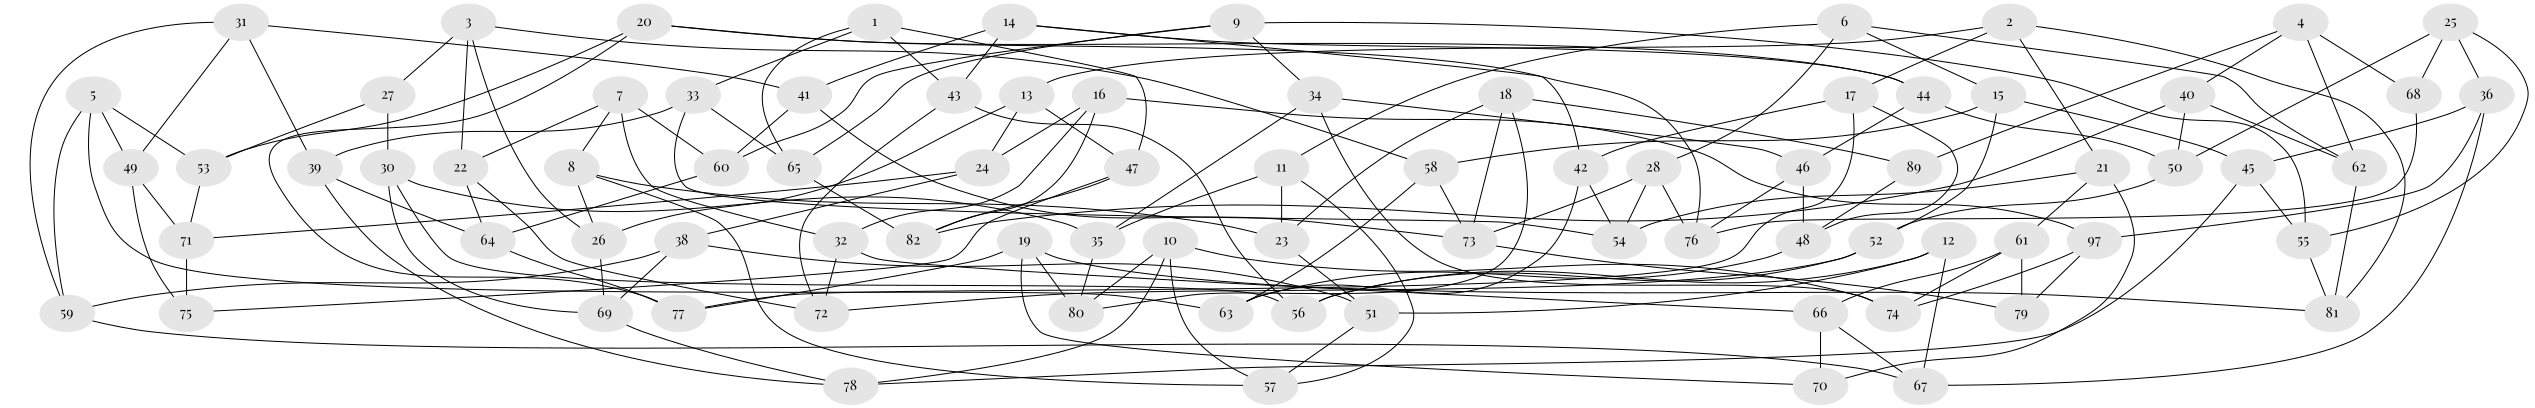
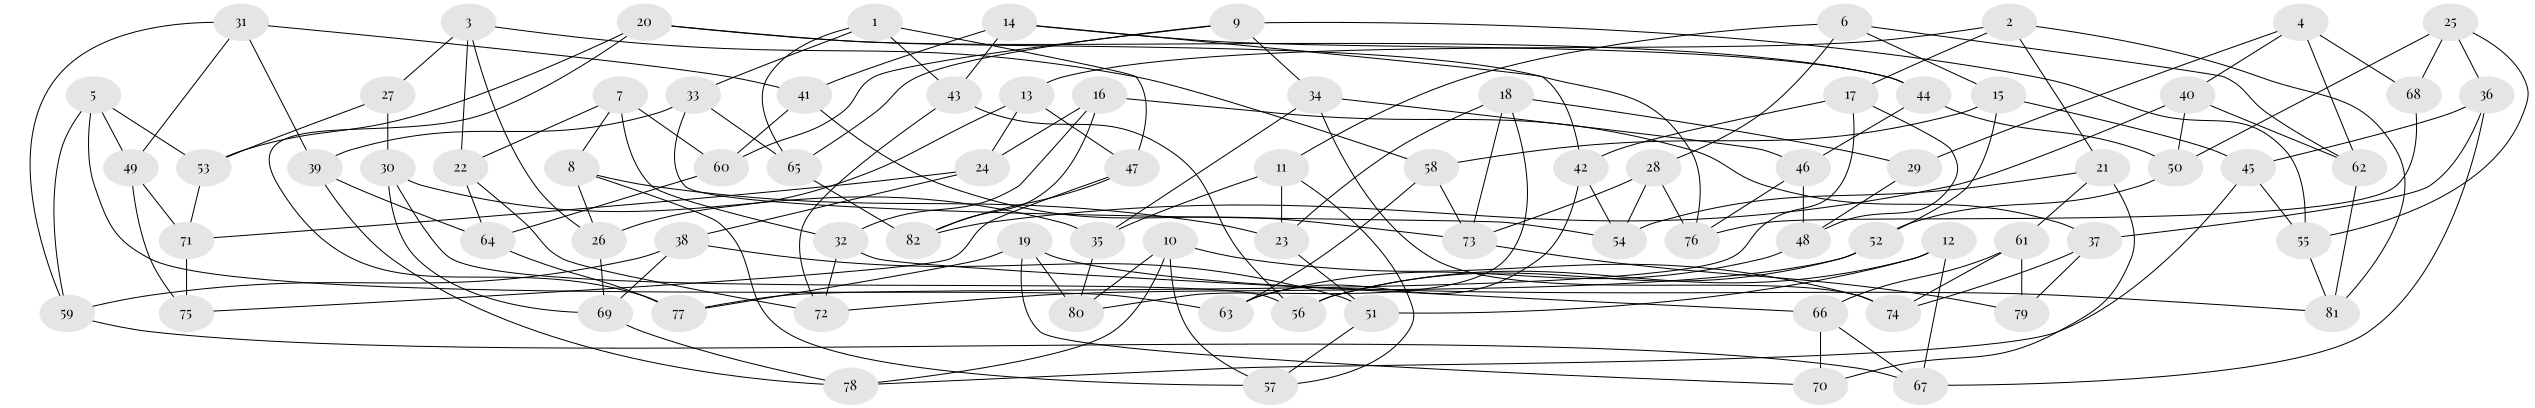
node "89": label "89" -> "29"
node "97": label "97" -> "37"
